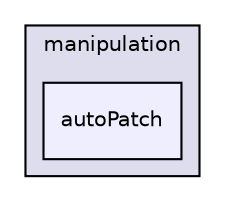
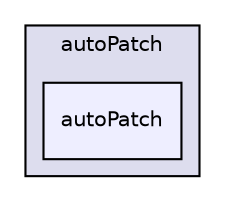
cluster "manipulation": label "manipulation" -> "autoPatch"
